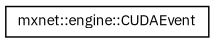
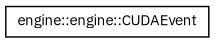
node "mxnet::engine::CUDAEvent": label "mxnet::engine::CUDAEvent" -> "engine::engine::CUDAEvent"
